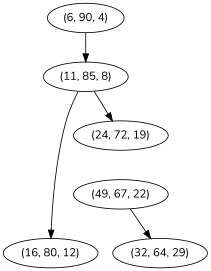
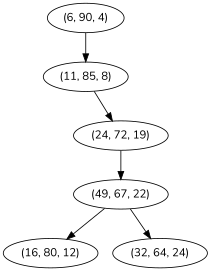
edge "(11, 85, 8)" -> "(16, 80, 12)": now "(49, 67, 22)" -> "(16, 80, 12)"
edge "(24, 72, 19)" -> "(49, 67, 22)": added
node "(32, 64, 29)": label "(32, 64, 29)" -> "(32, 64, 24)"
